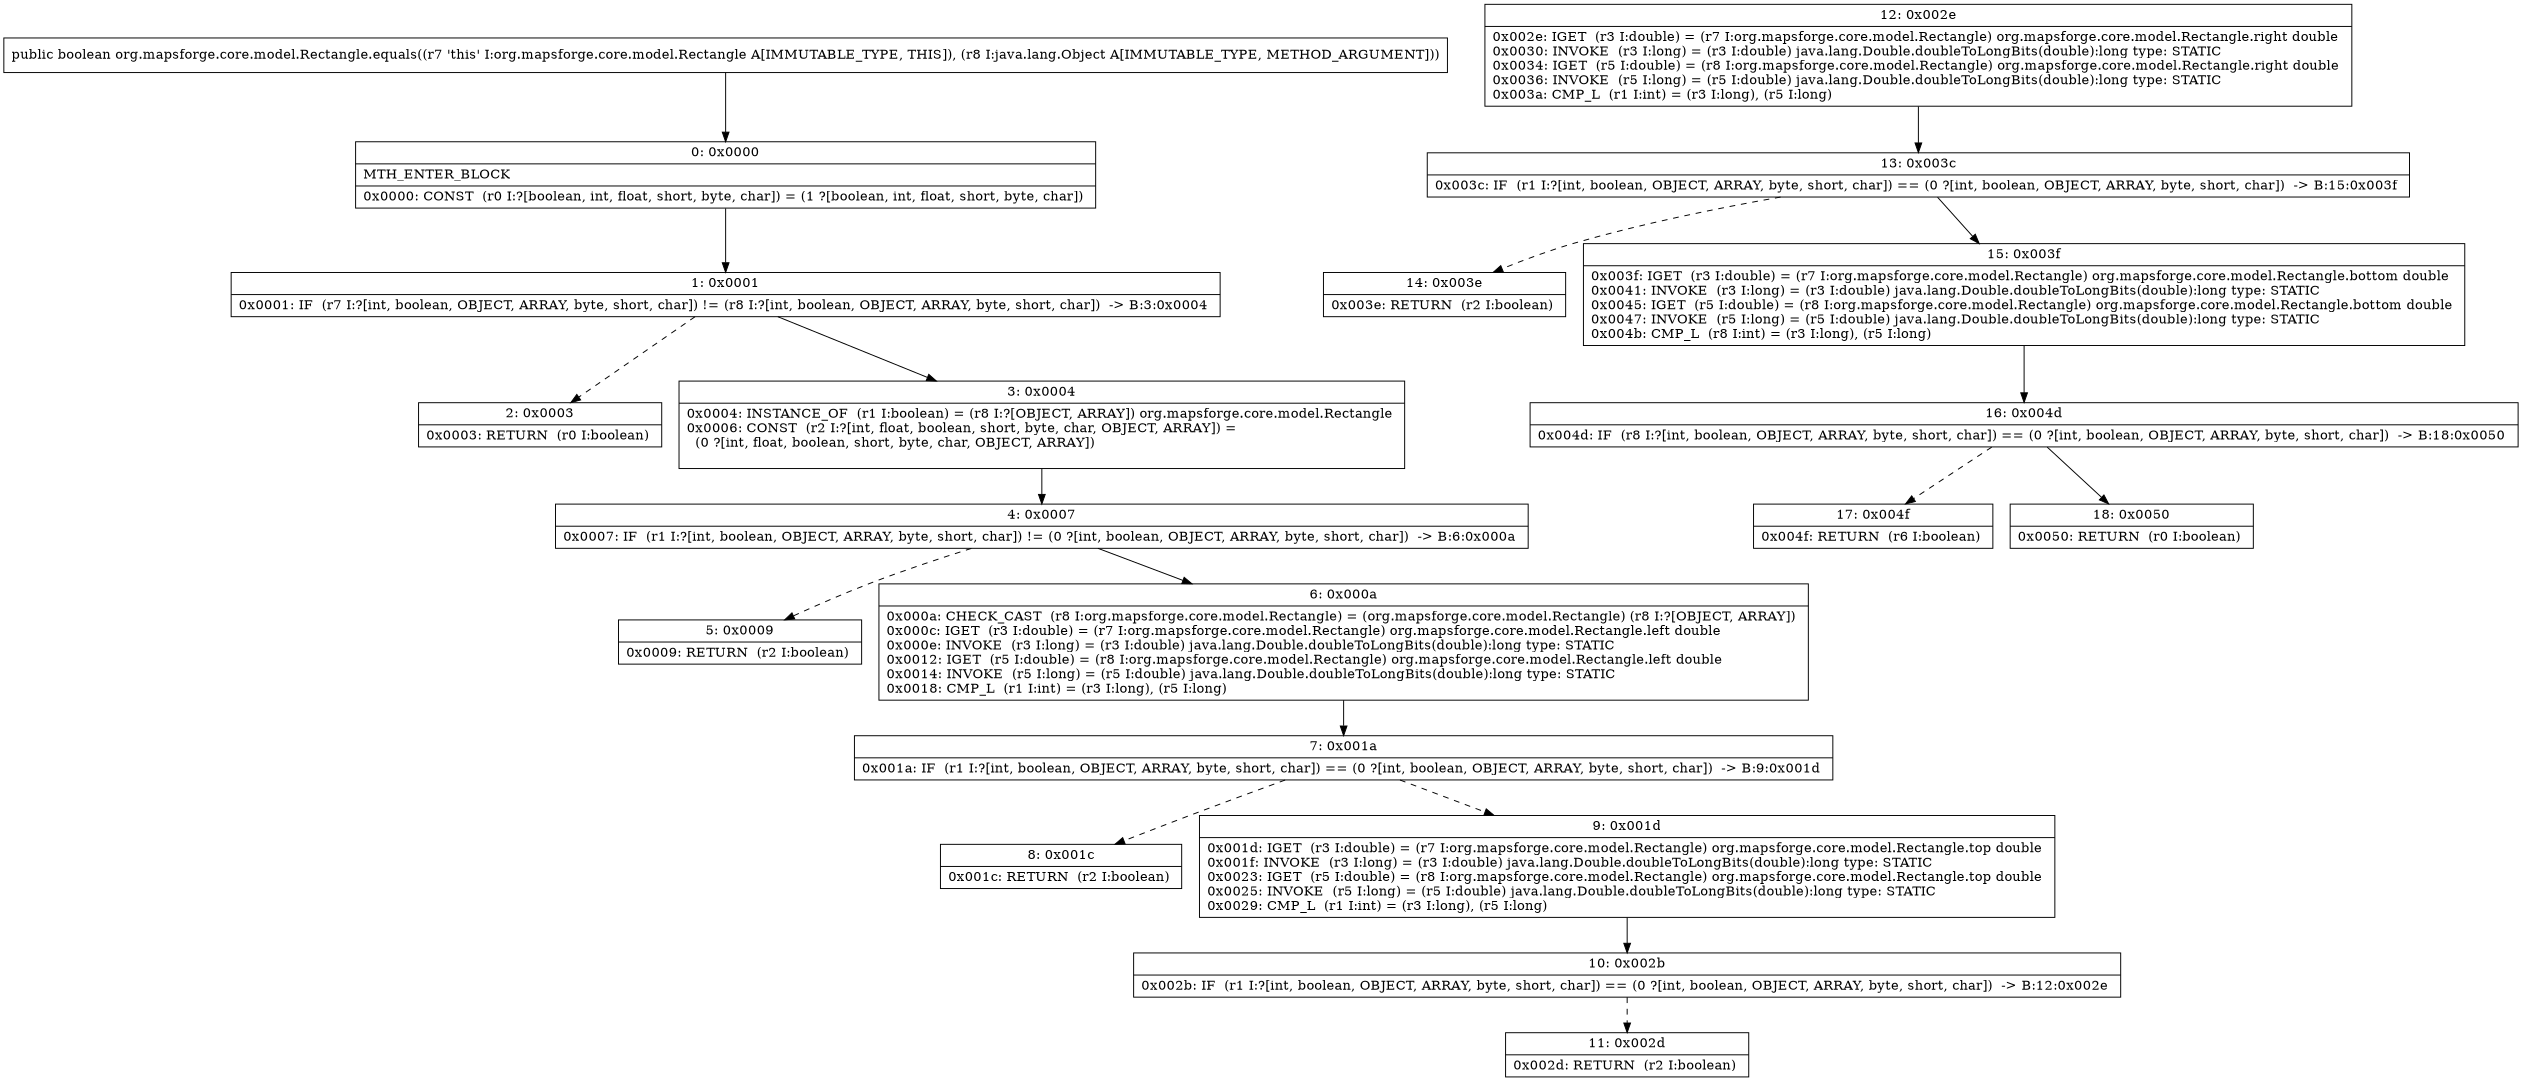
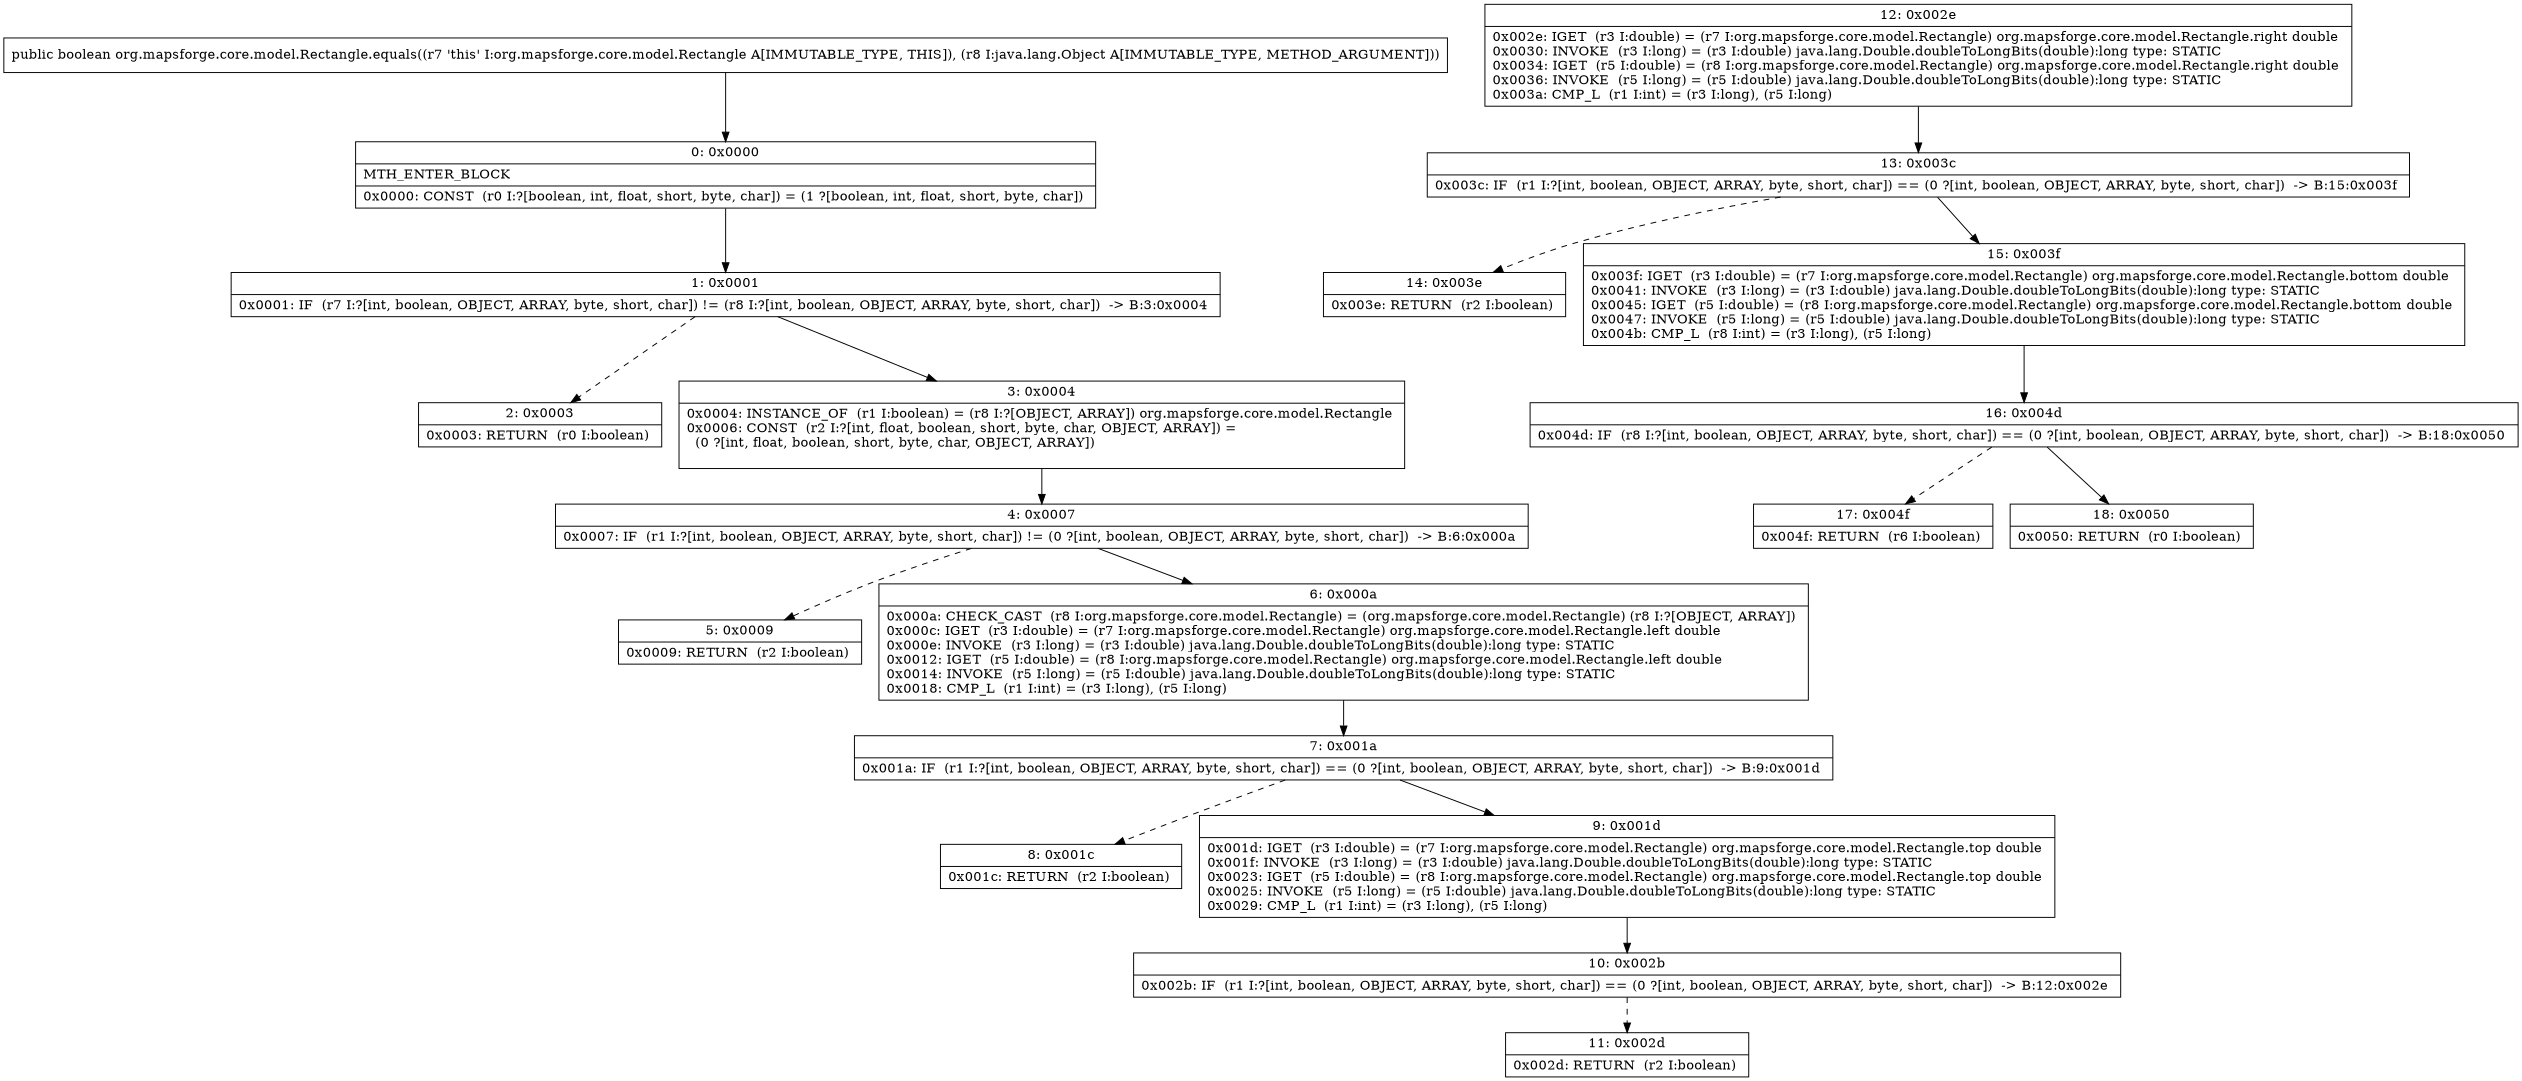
edge "7: 0x001a" -> "9: 0x001d": style dashed -> solid
